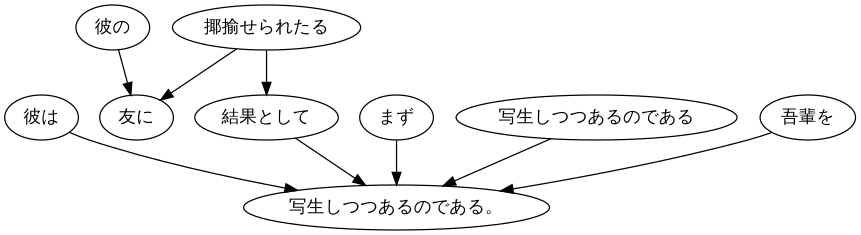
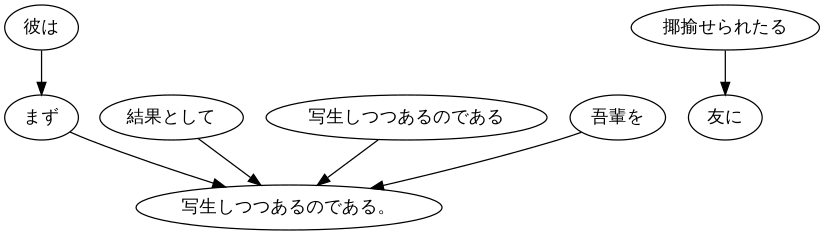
node "彼の": removed
edge "揶揄せられたる" -> "結果として": removed
edge "彼は" -> "写生しつつあるのである。": now "彼は" -> "まず"
